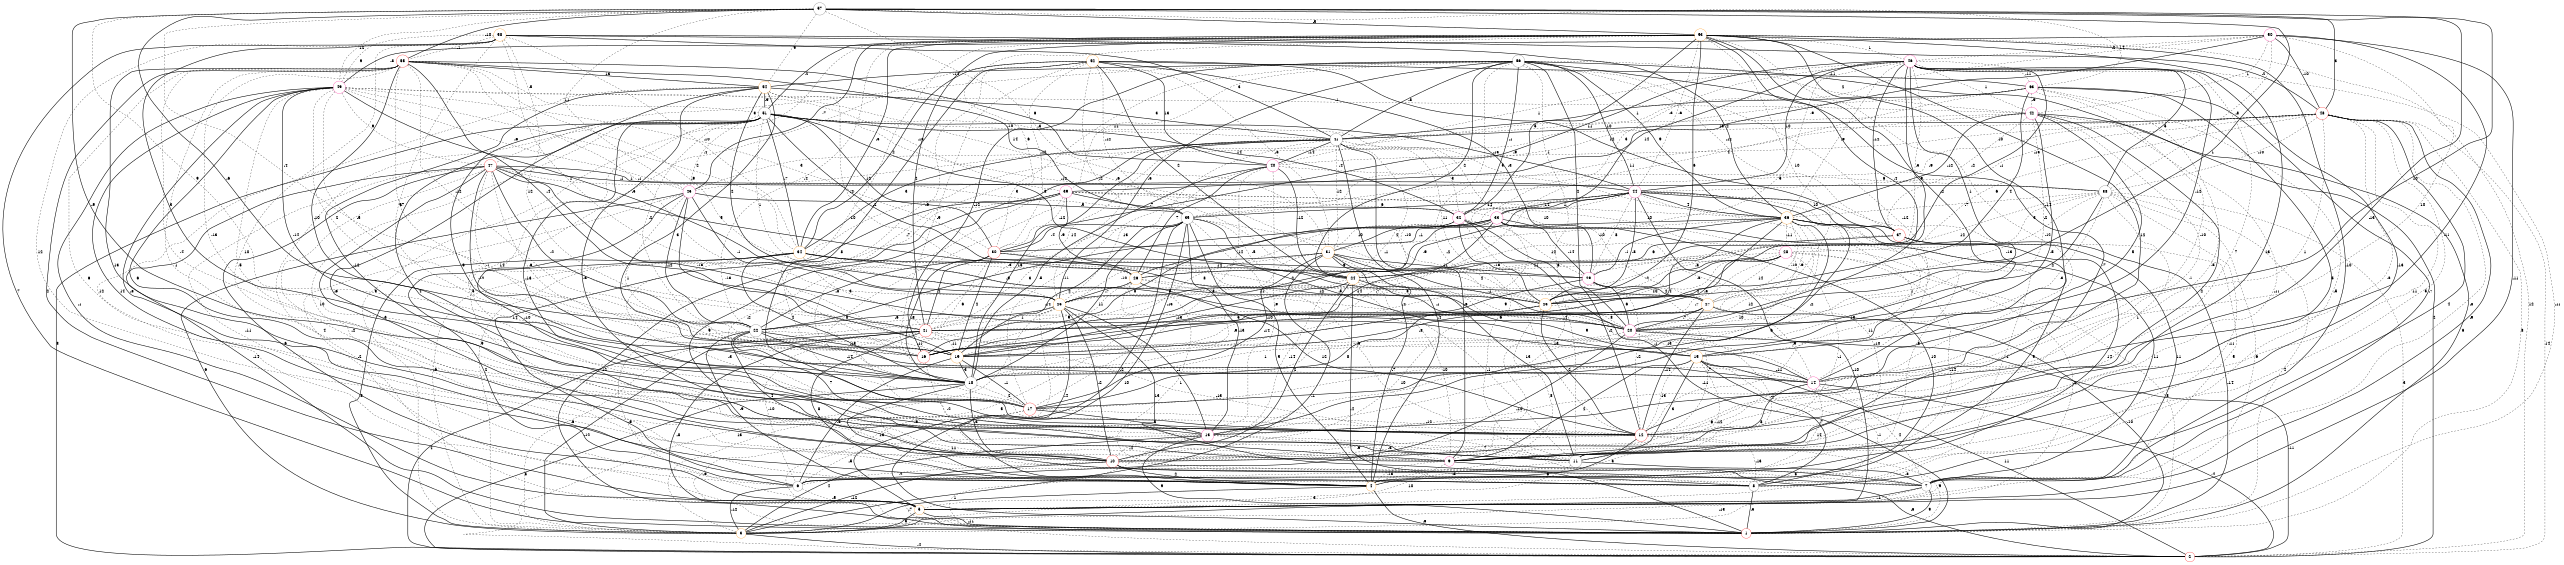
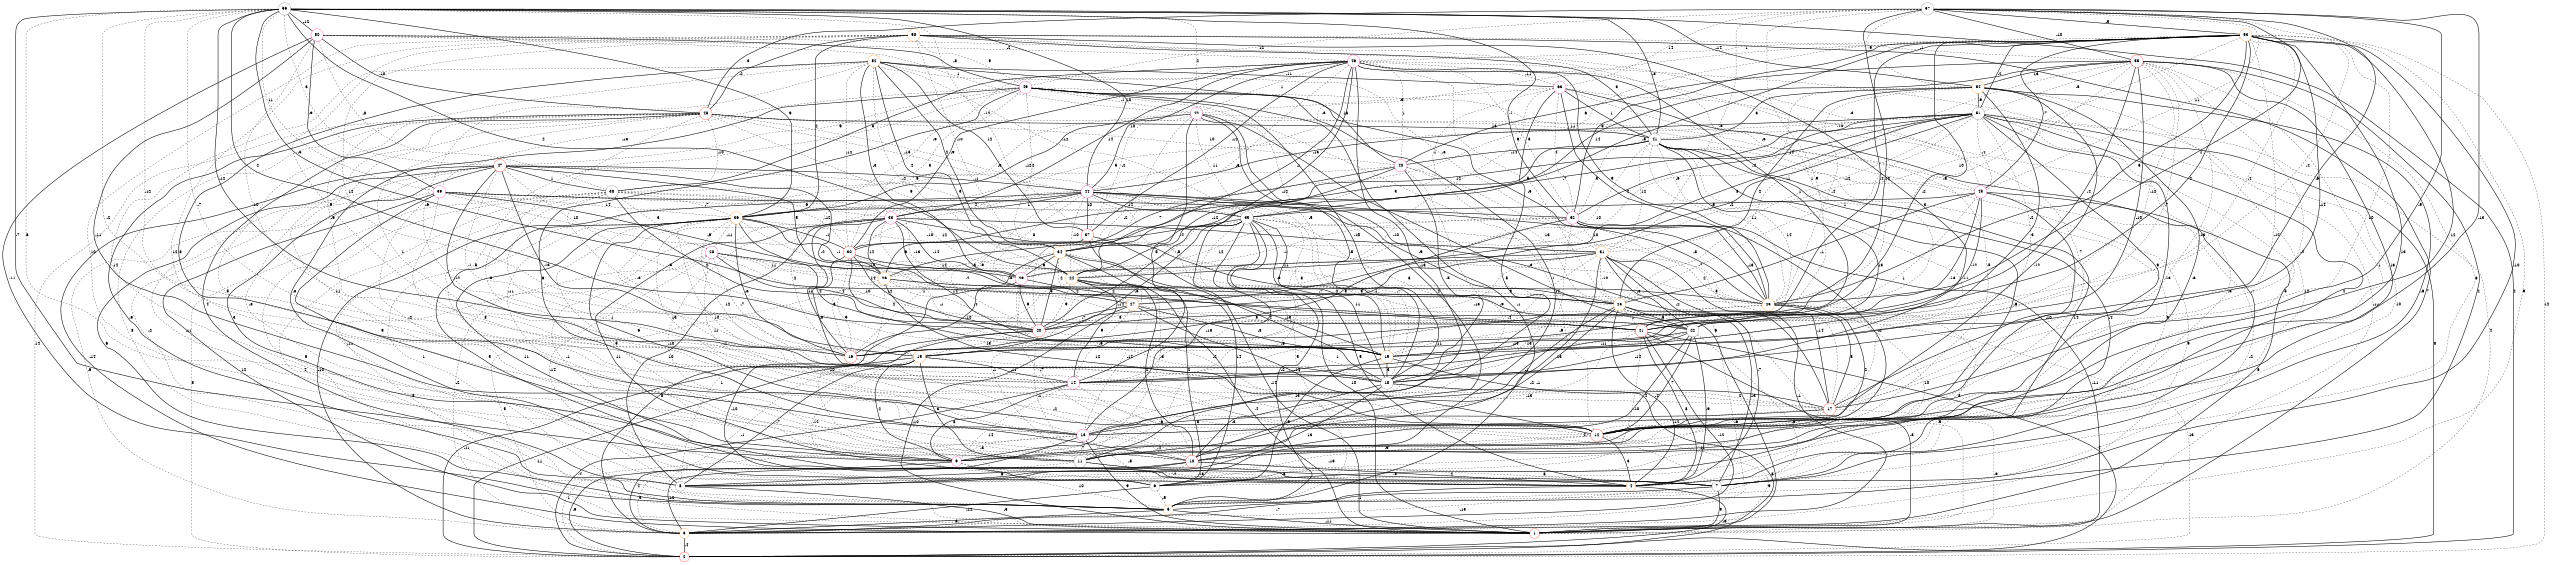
edge "56" -- "50": added, label "-12"
edge "49" -- "16": now "44" -- "16"
node "20": color deeppink -> red
